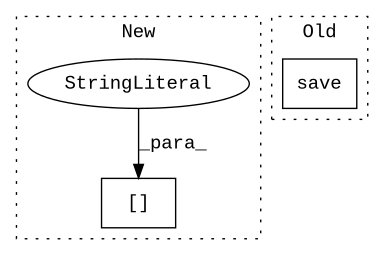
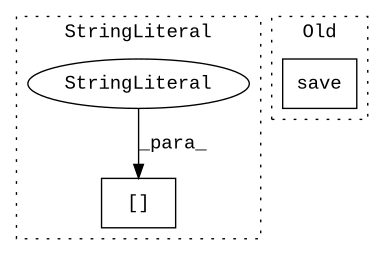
cluster "New": label "New" -> "StringLiteral"
